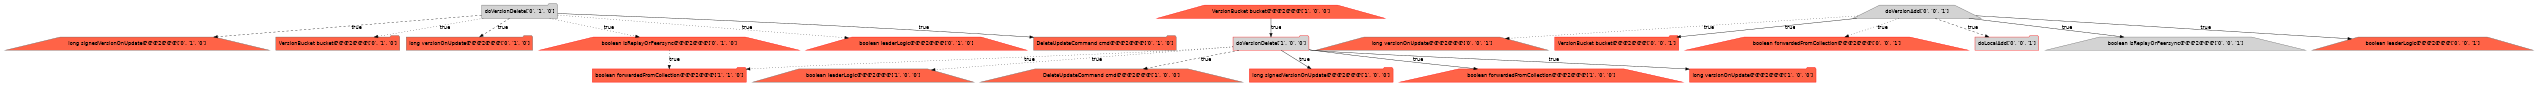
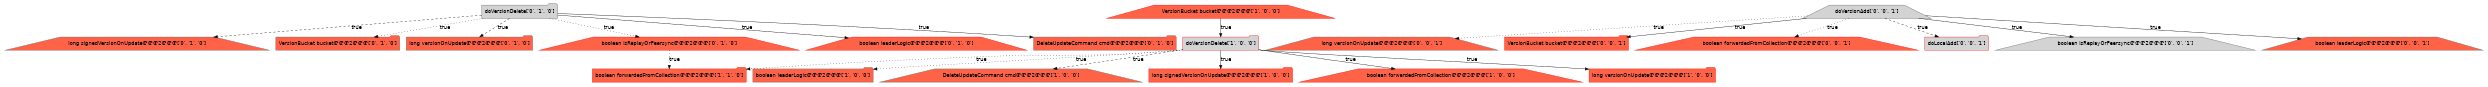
edge "doVersionDelete['0', '1', '0']" -> "boolean leaderLogic@@@2@@@['0', '1', '0']": style dotted -> solid
node "boolean leaderLogic@@@2@@@['1', '0', '0']": shape trapezium -> folder
